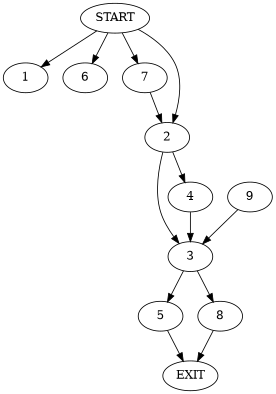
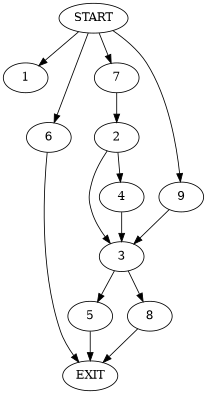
edge "START" -> "2": now "START" -> "9"
edge "6" -> "EXIT": added
